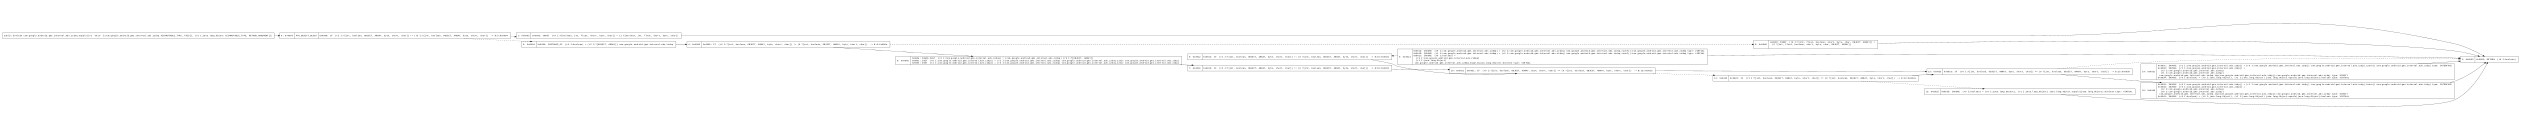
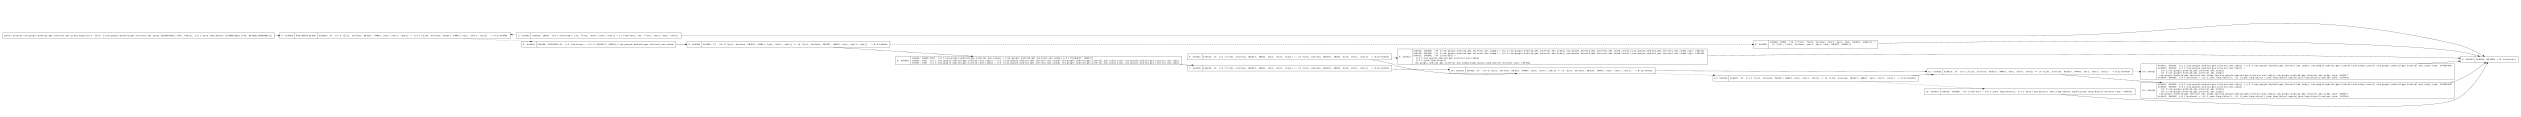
node "0: 0x0000": text "MTH_OBJECT_BLOCK" -> "MTH_ENTER_BLOCK"
edge "0: 0x0000" -> "1: 0x0002": reversed
edge "9: 0x0014" -> "8: 0x0012": reversed
edge "13: 0x002a" -> "2: 0x0003": now "13: 0x002a" -> "14: 0x002c"
